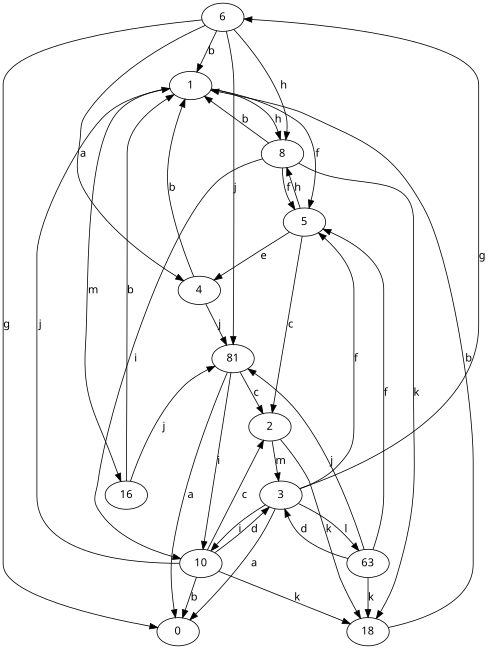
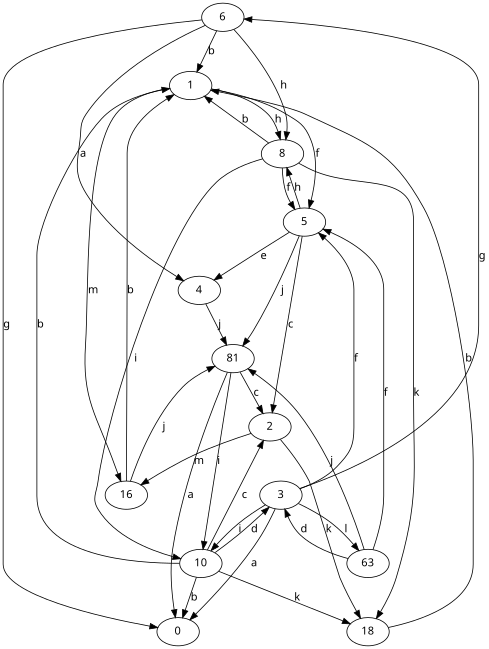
edge "6" -> "81": now "5" -> "81"
edge "4" -> "1": removed, label "b"
edge "10" -> "1": label "j" -> "b"
edge "2" -> "3": now "2" -> "16"
edge "63" -> "18": removed, label "k"
